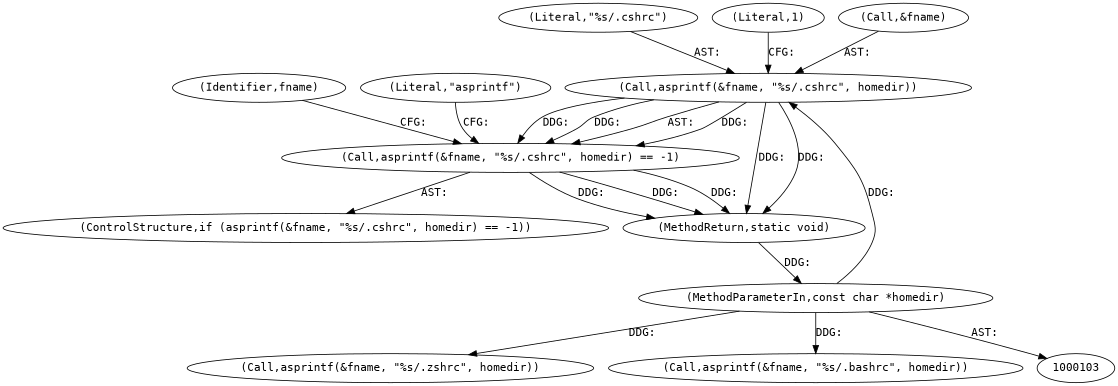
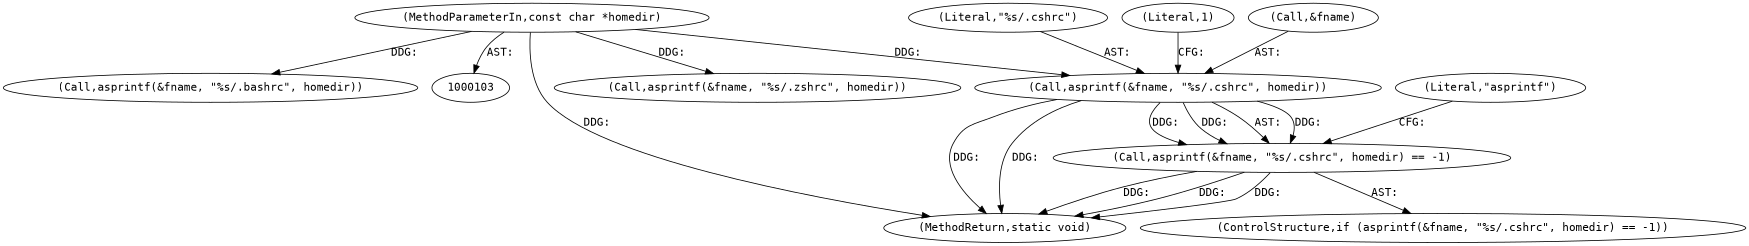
node "(Identifier,fname)": removed
edge "(MethodReturn,static void)" -> "(MethodParameterIn,const char *homedir)": reversed
